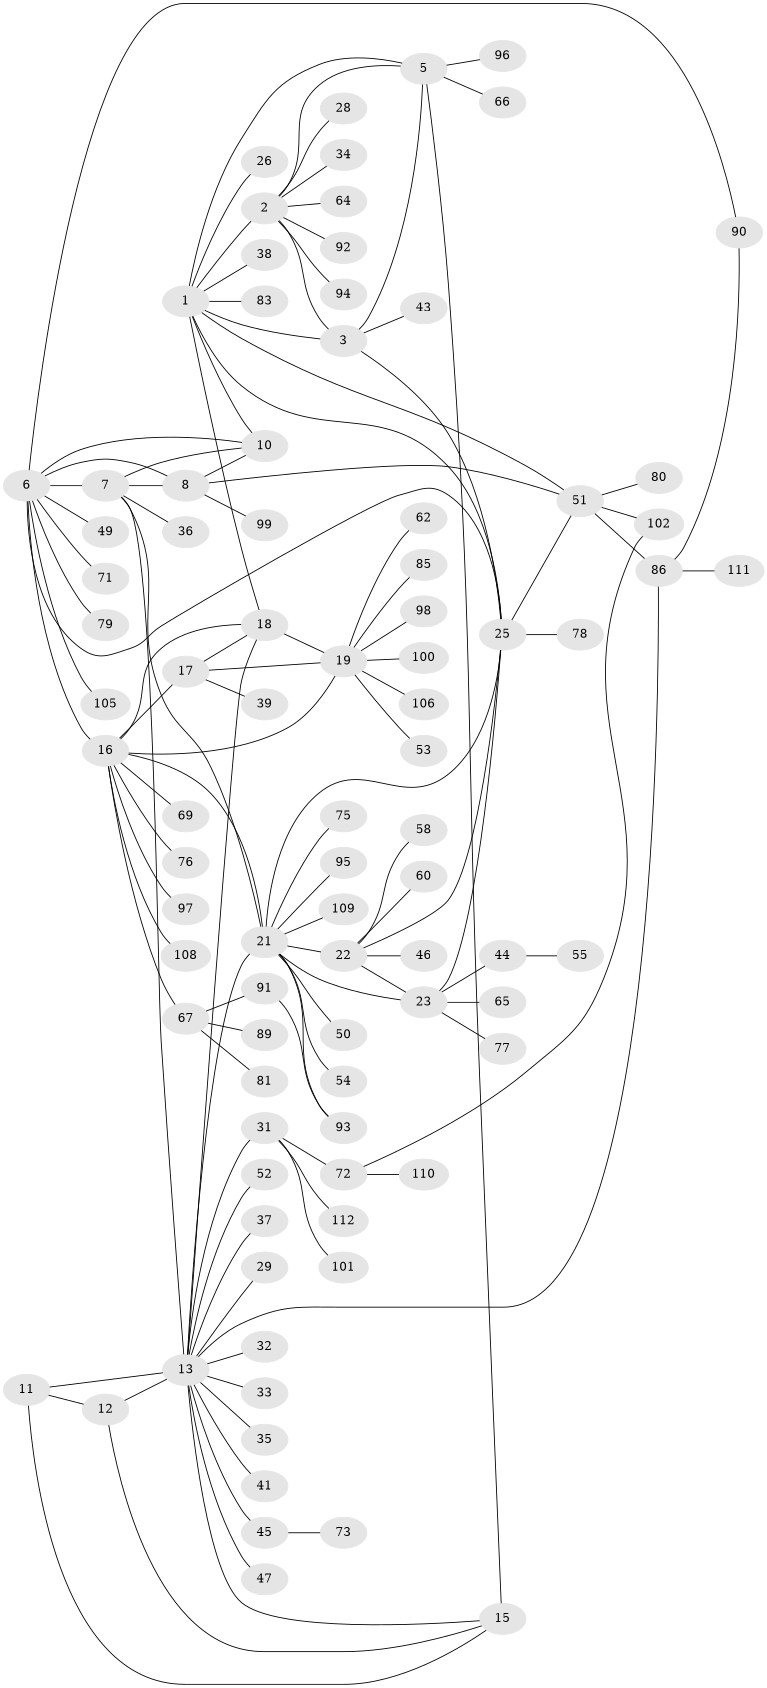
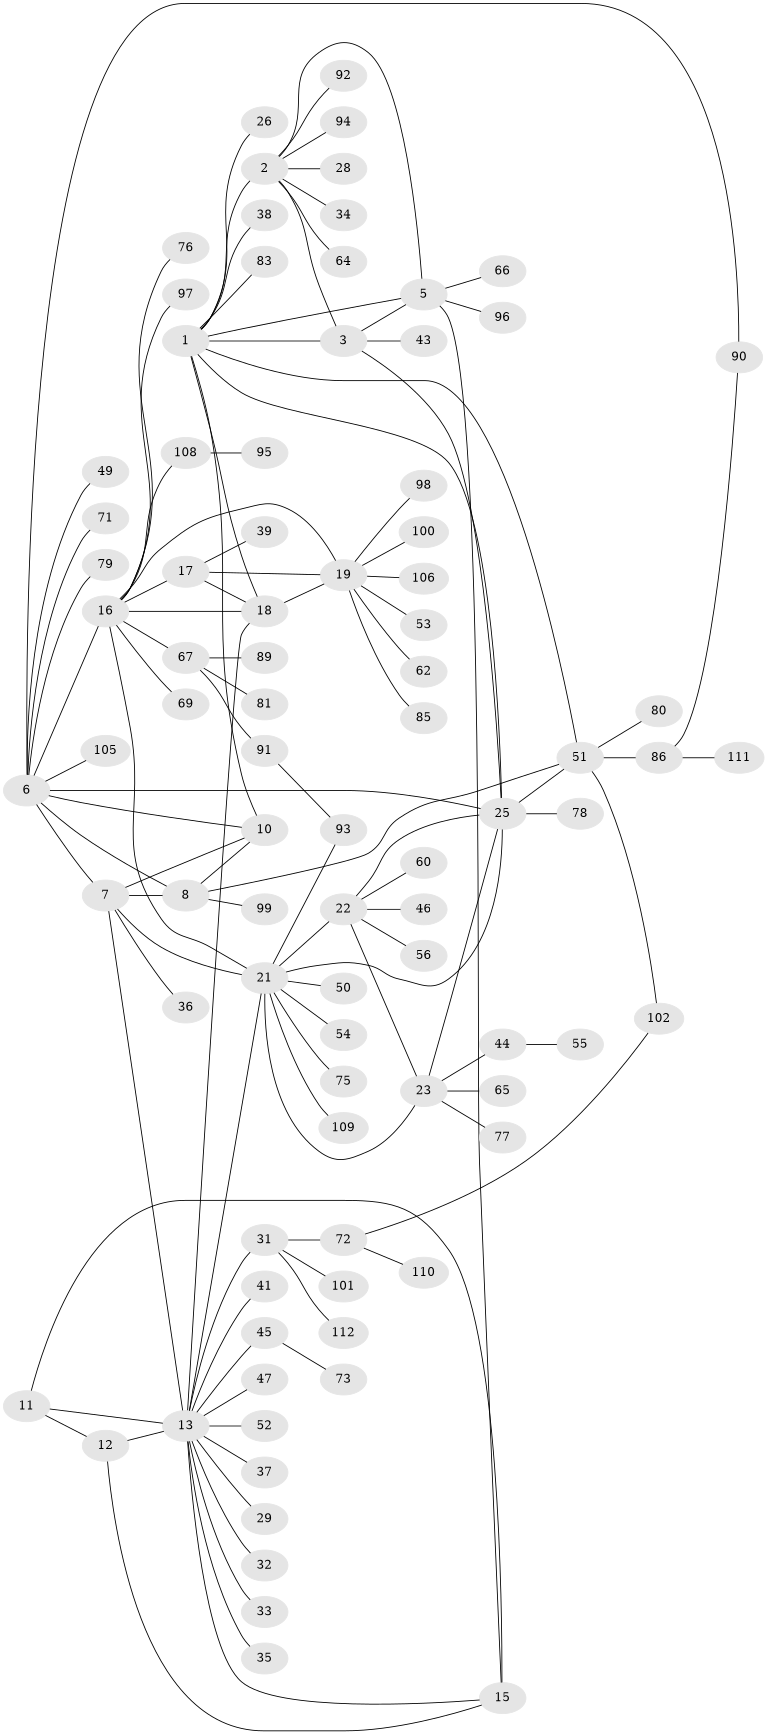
node "58": label "58" -> "56"
edge "95" -- "21": now "95" -- "108"
edge "86" -- "13": removed
